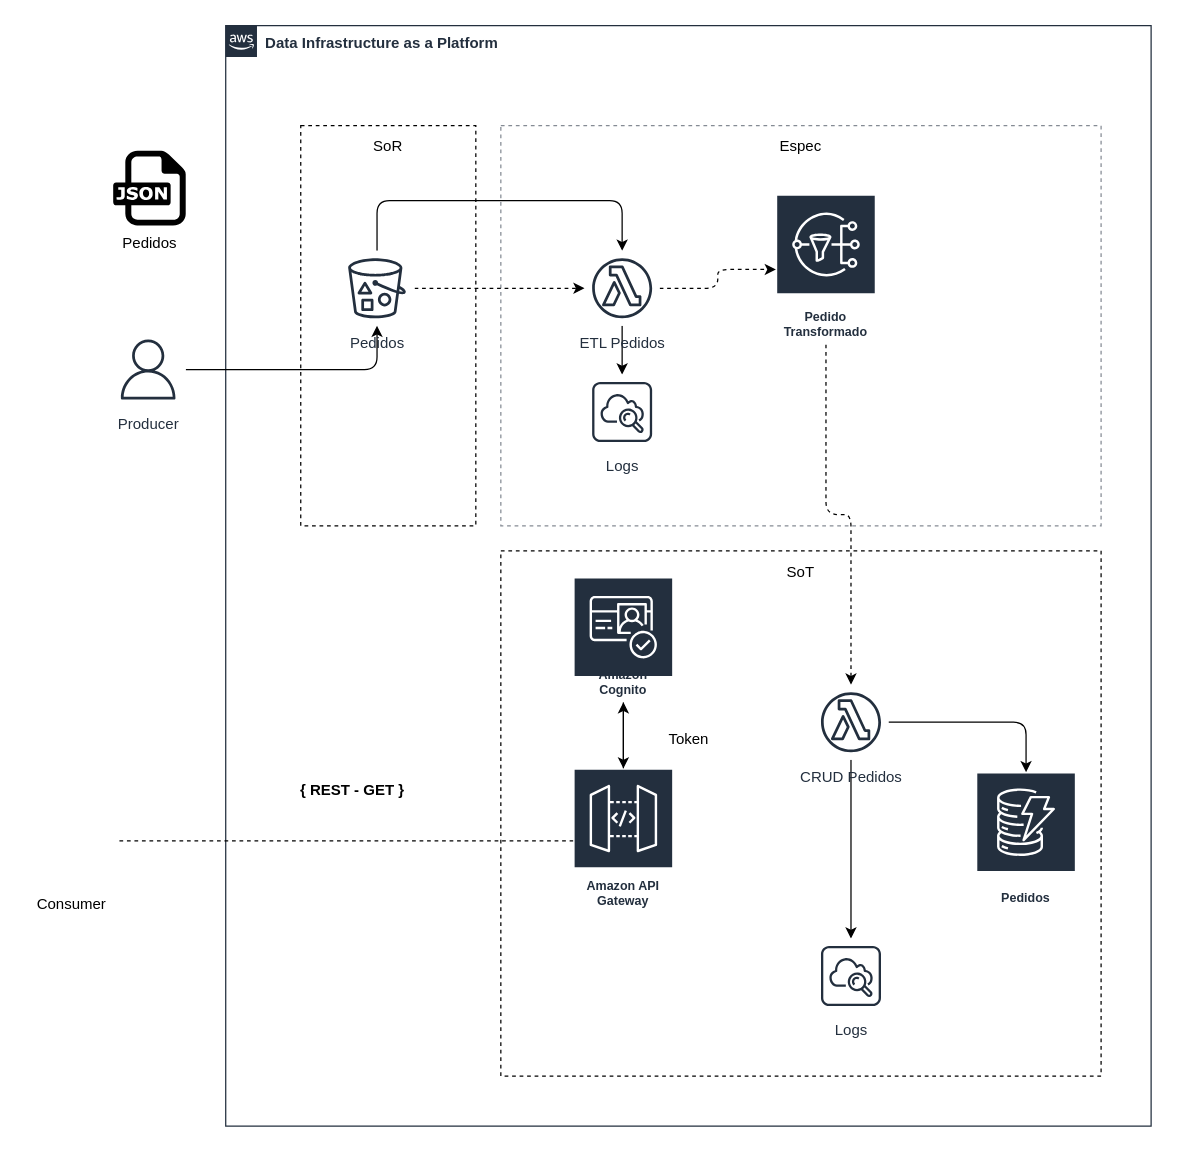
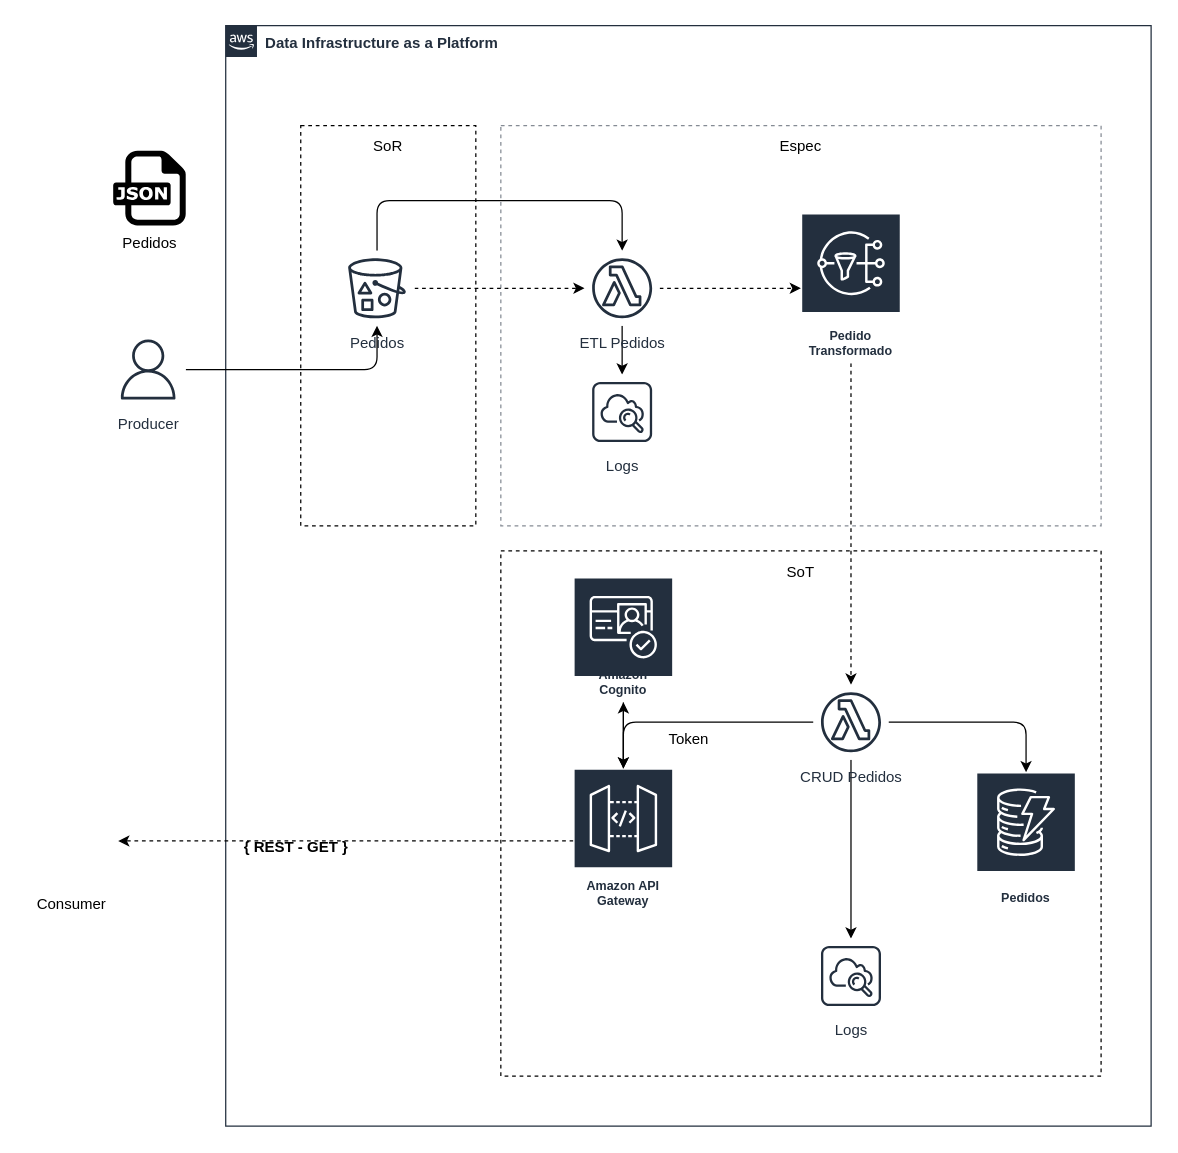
node "Pedido Transformado": moved (826, 269) -> (851, 288)
edge "CRUD Pedidos" -> "Amazon API Gateway": added
node "{ REST - GET }": moved (352, 791) -> (296, 847)
edge "Consumer" -- "Amazon API Gateway": arrowhead none -> classic
